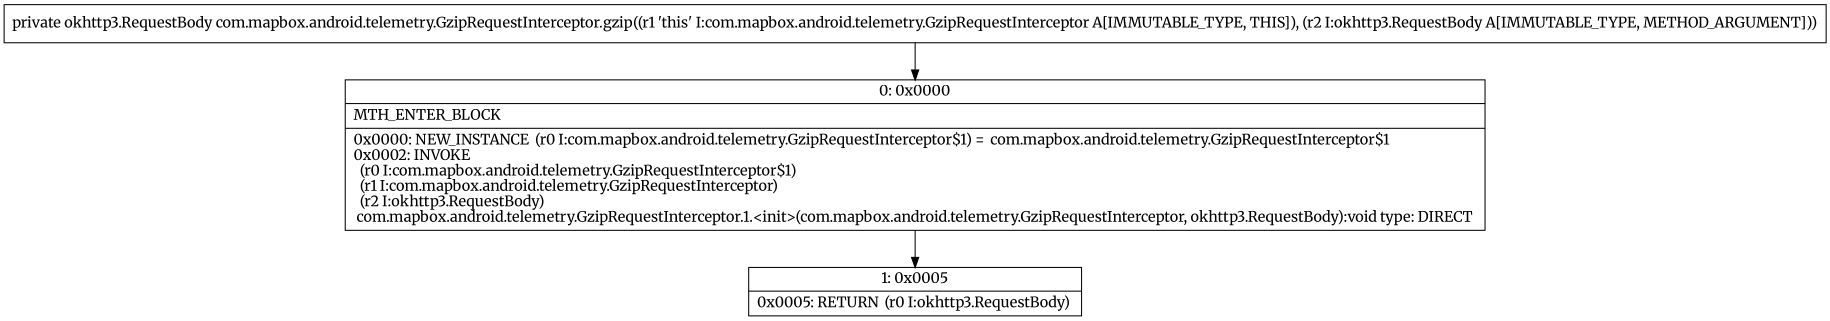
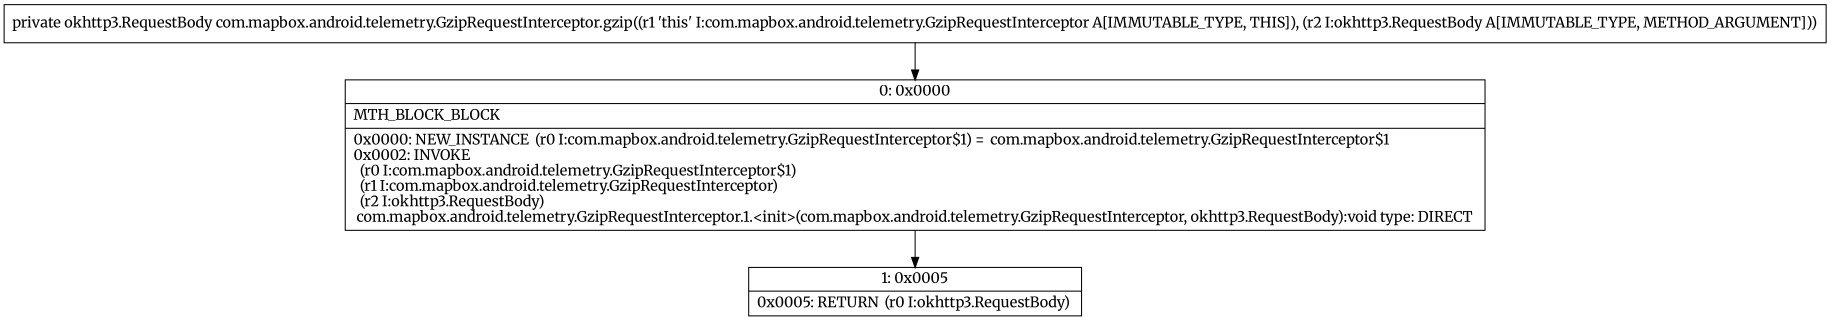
node "0: 0x0000": text "MTH_ENTER_BLOCK" -> "MTH_BLOCK_BLOCK"
